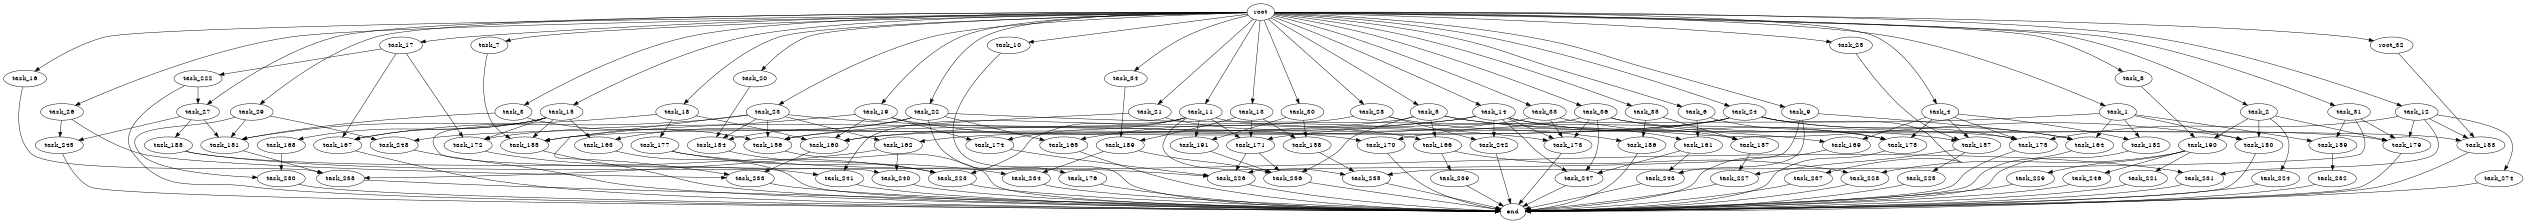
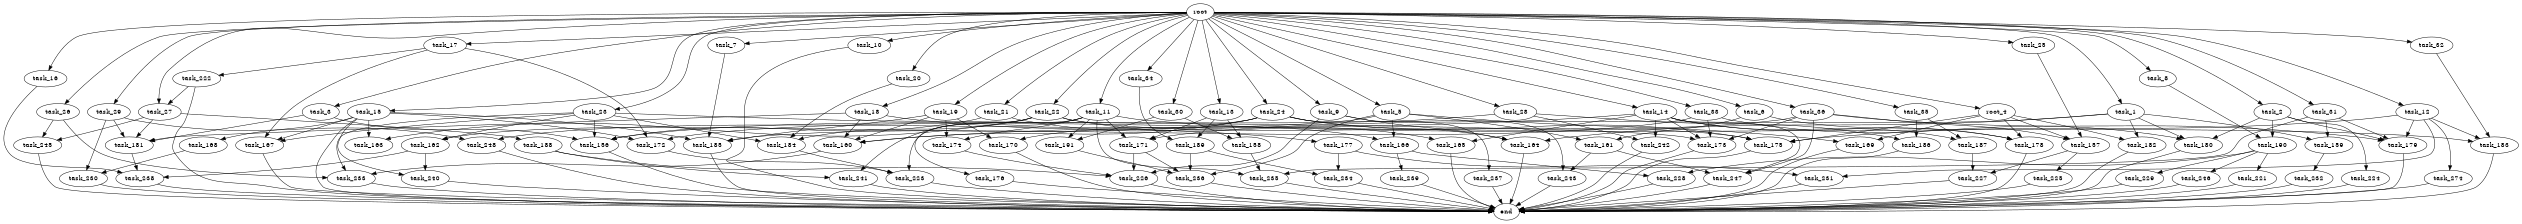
node "root_32": label "root_32" -> "task_32"
node "task_4": label "task_4" -> "root_4"
edge "task_163" -> "end": now "task_15" -> "end"
